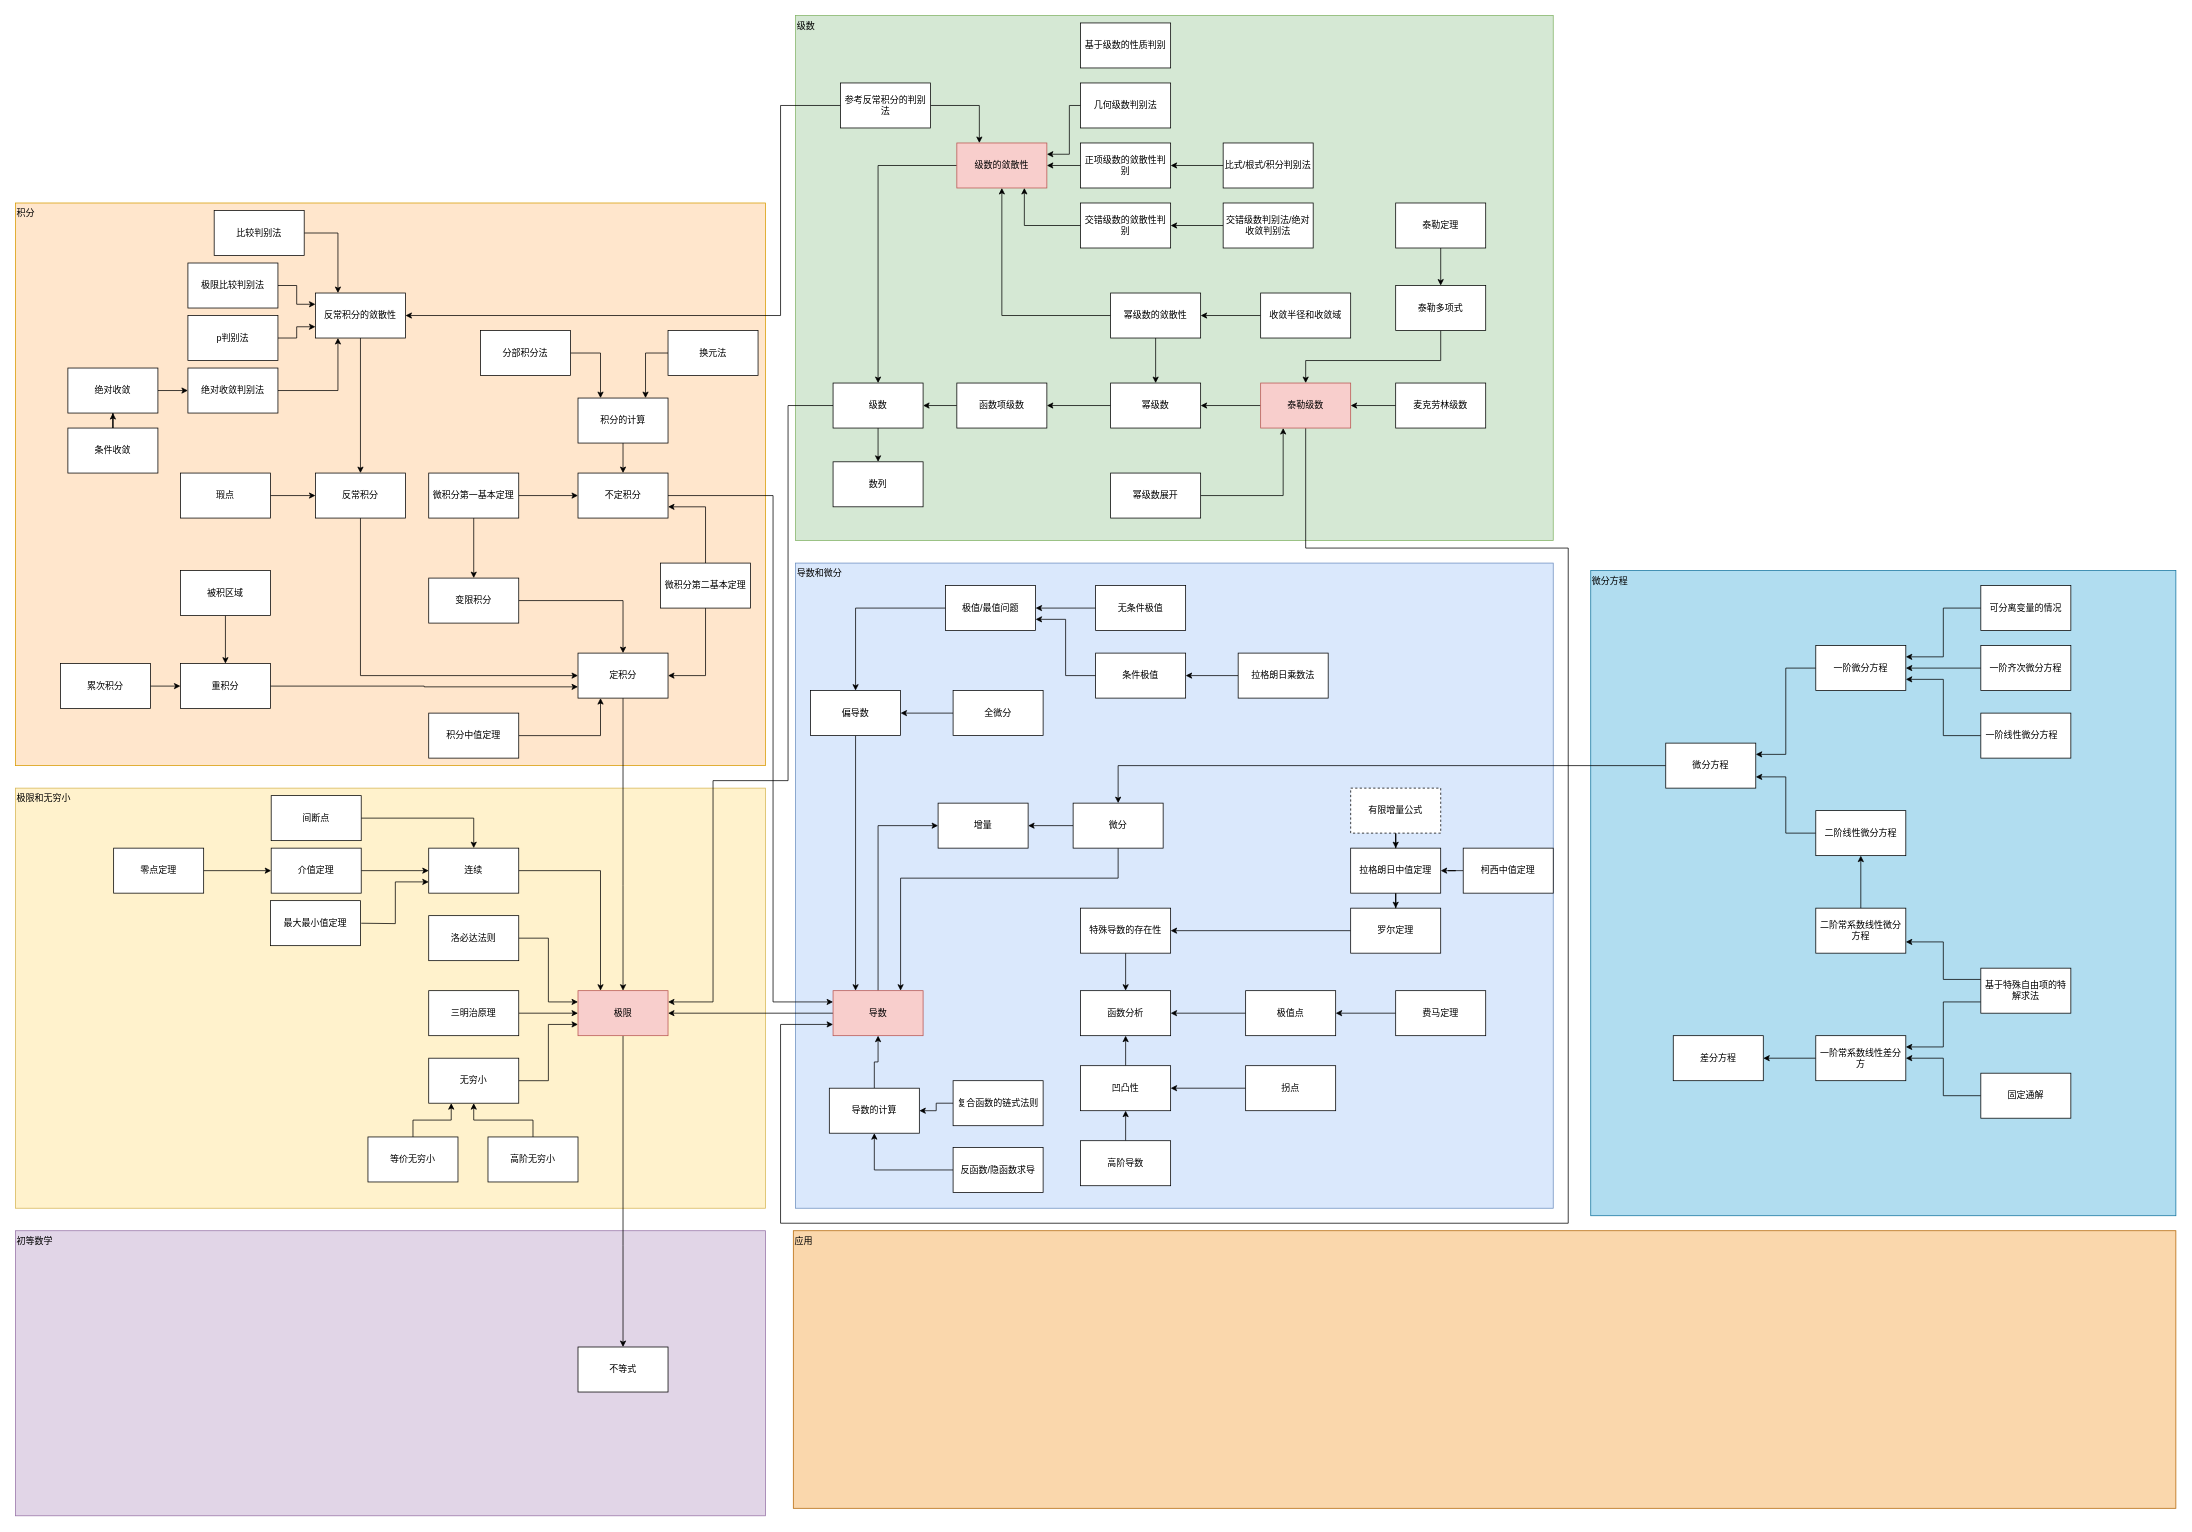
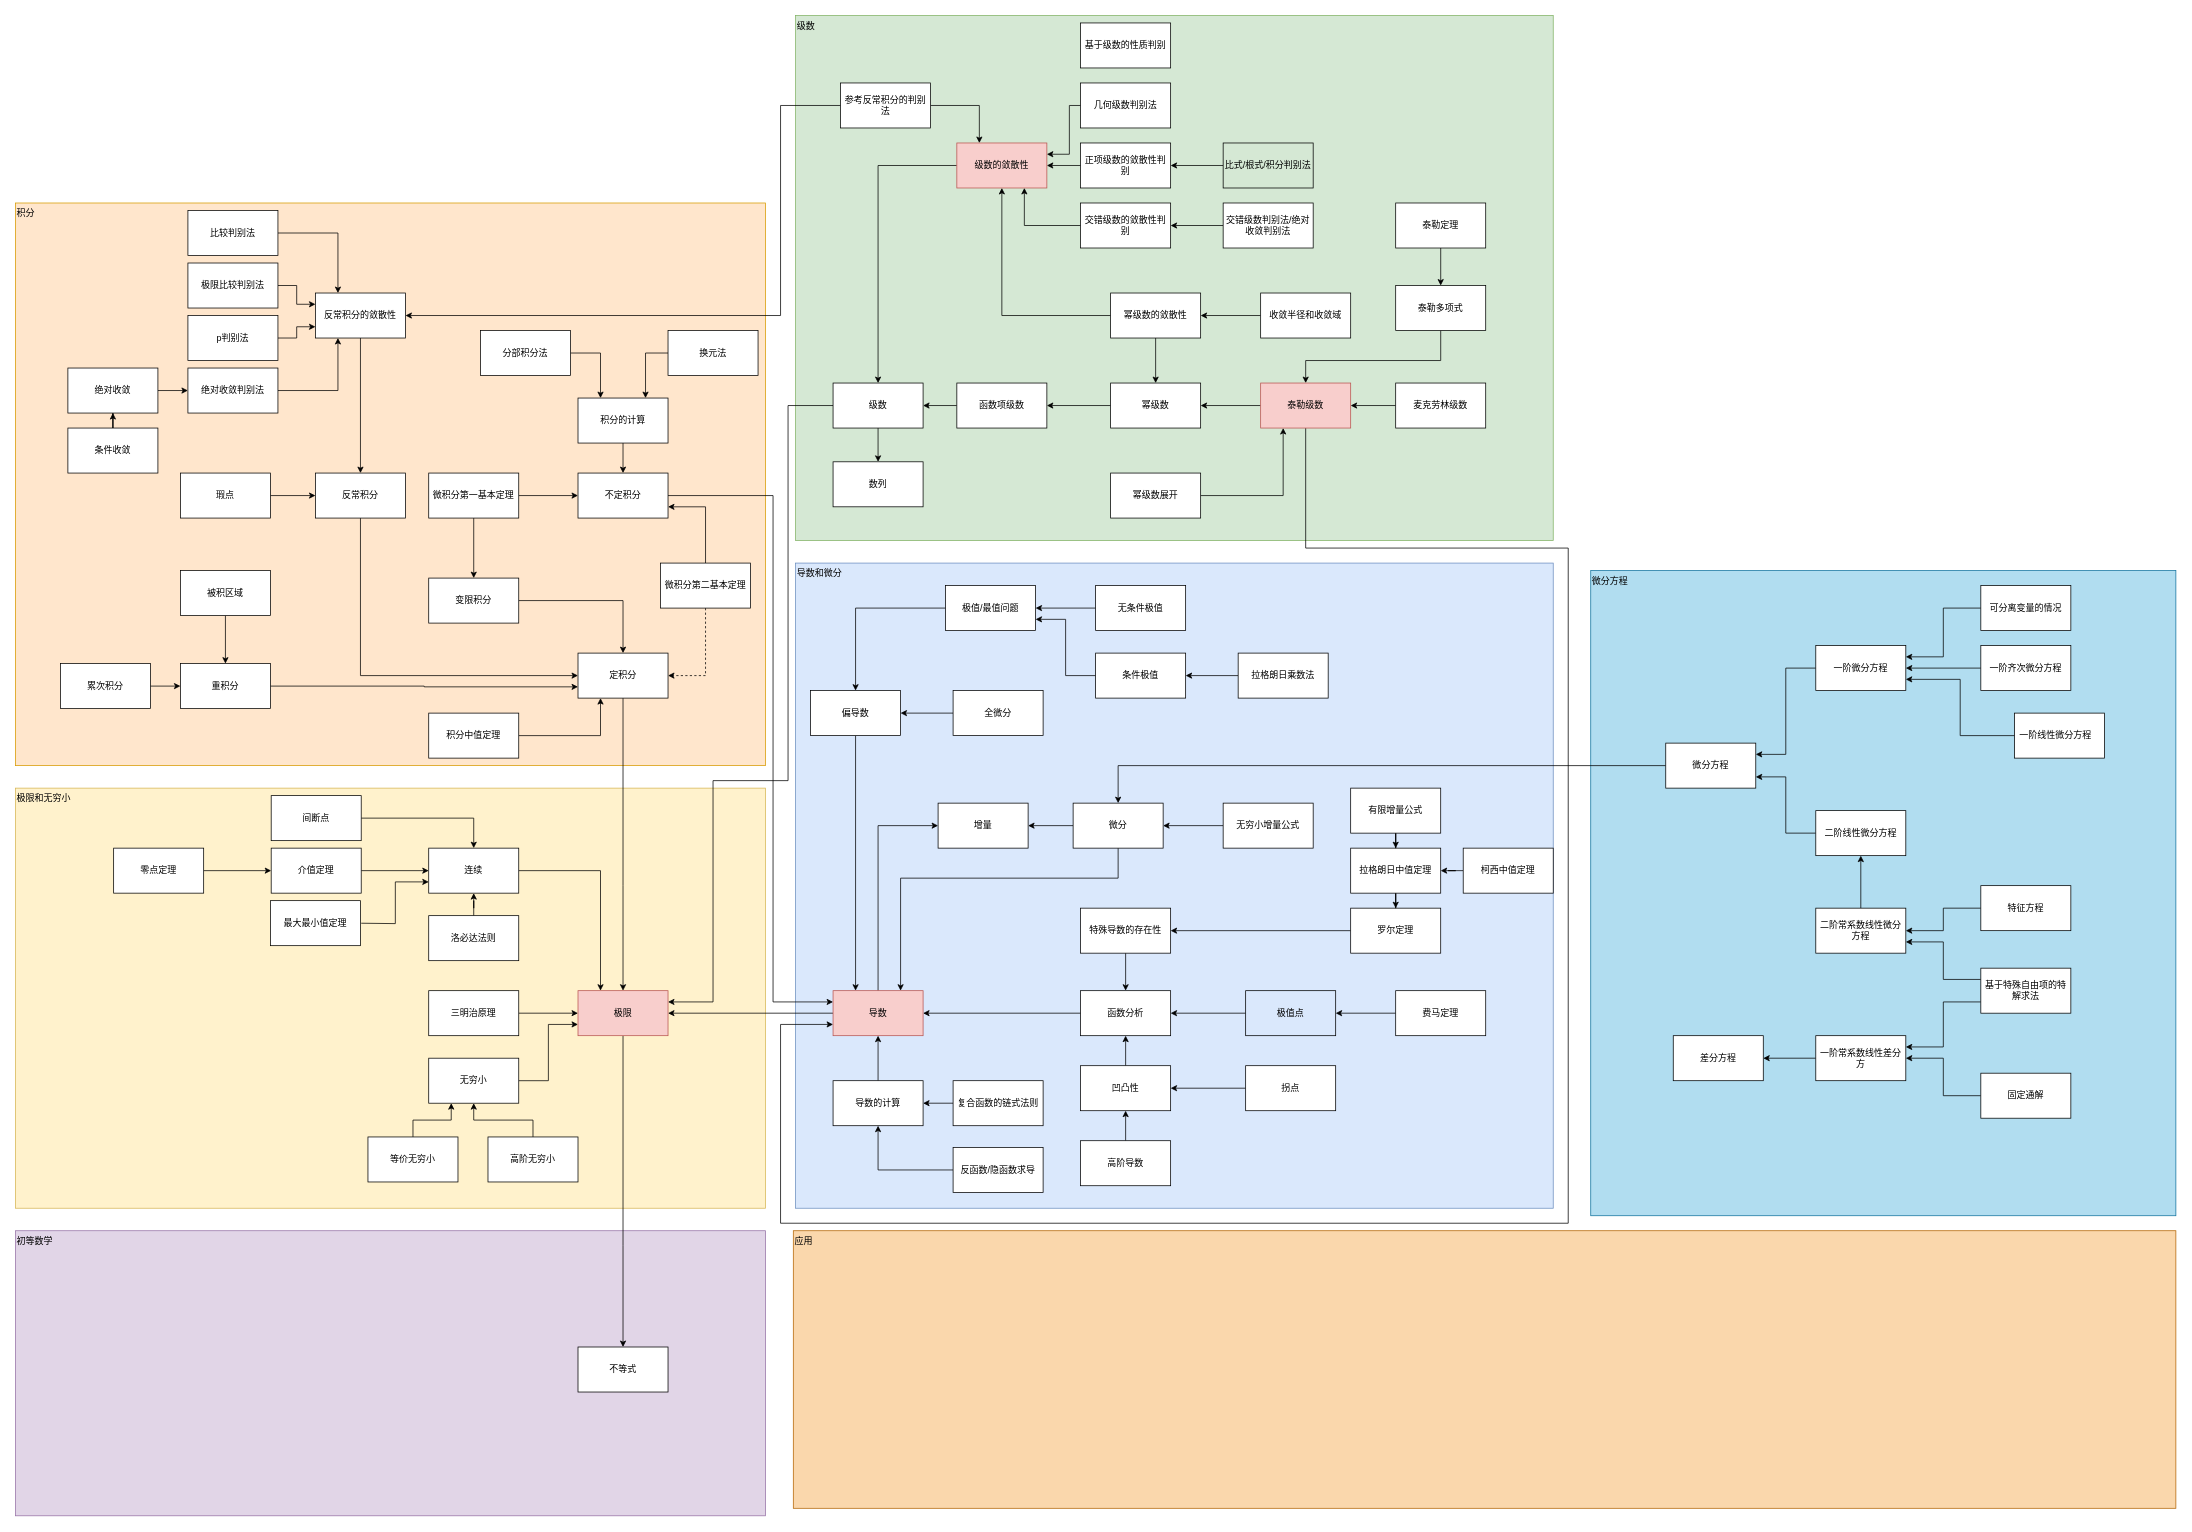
node "比式/根式/积分判别法": fillcolor #ffffff -> #d5e8d4
node "比较判别法": moved (259, 233) -> (233, 233)
edge "微积分第二基本定理" -> "定积分": style solid -> dashed
node "一阶线性微分方程": moved (2025, 735) -> (2059, 735)
node "有限增量公式": style dashed -> solid
edge "无穷小增量公式" -> "微分": added
node "无穷小增量公式": added
node "特征方程": added
edge "特征方程" -> "二阶常系数线性微分方程": added
edge "洛必达法则" -> "极限": now "洛必达法则" -> "连续"
edge "函数分析" -> "导数": added
node "极值点": fillcolor #ffffff -> #dae8fc
node "导数的计算": moved (874, 1110) -> (878, 1103)
